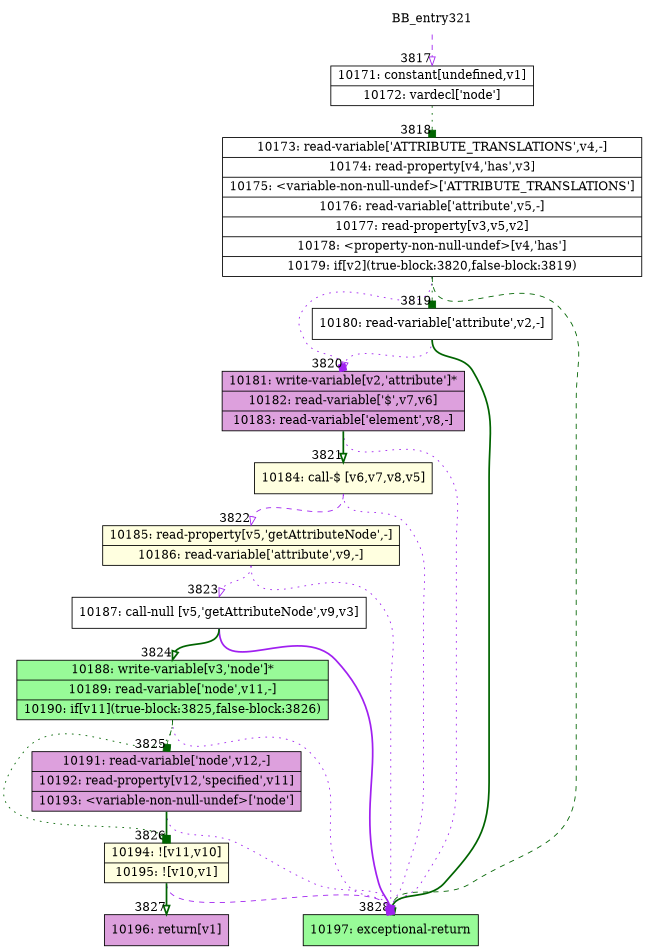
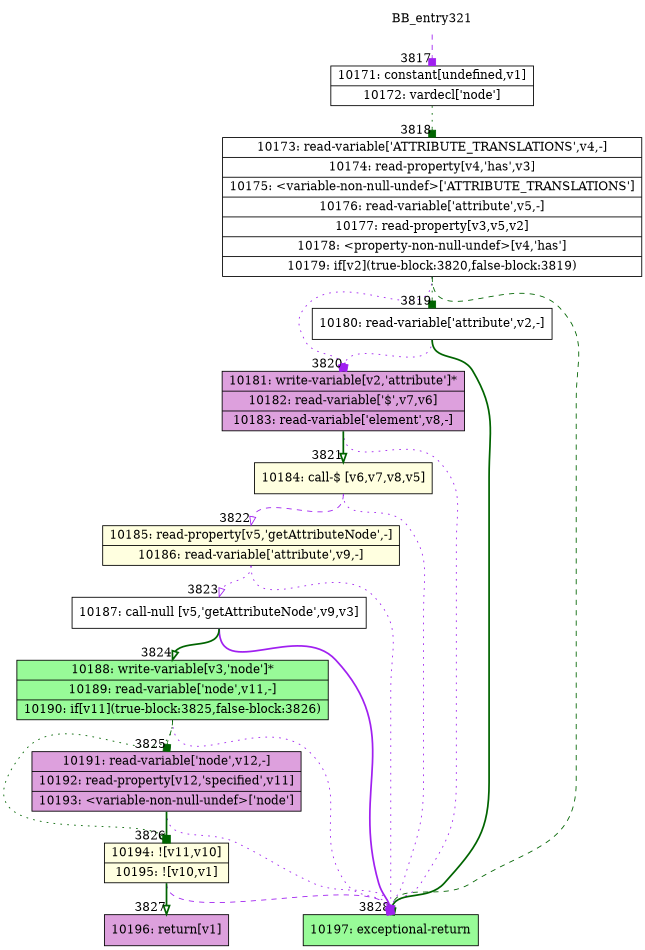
edge "BB_entry321" -> "10171: constant[undefined,v1]": arrowhead onormal -> box
edge "10180: read-variable['attribute',v2,-]" -> "10181: write-variable[v2,'attribute']*": arrowhead onormal -> box
